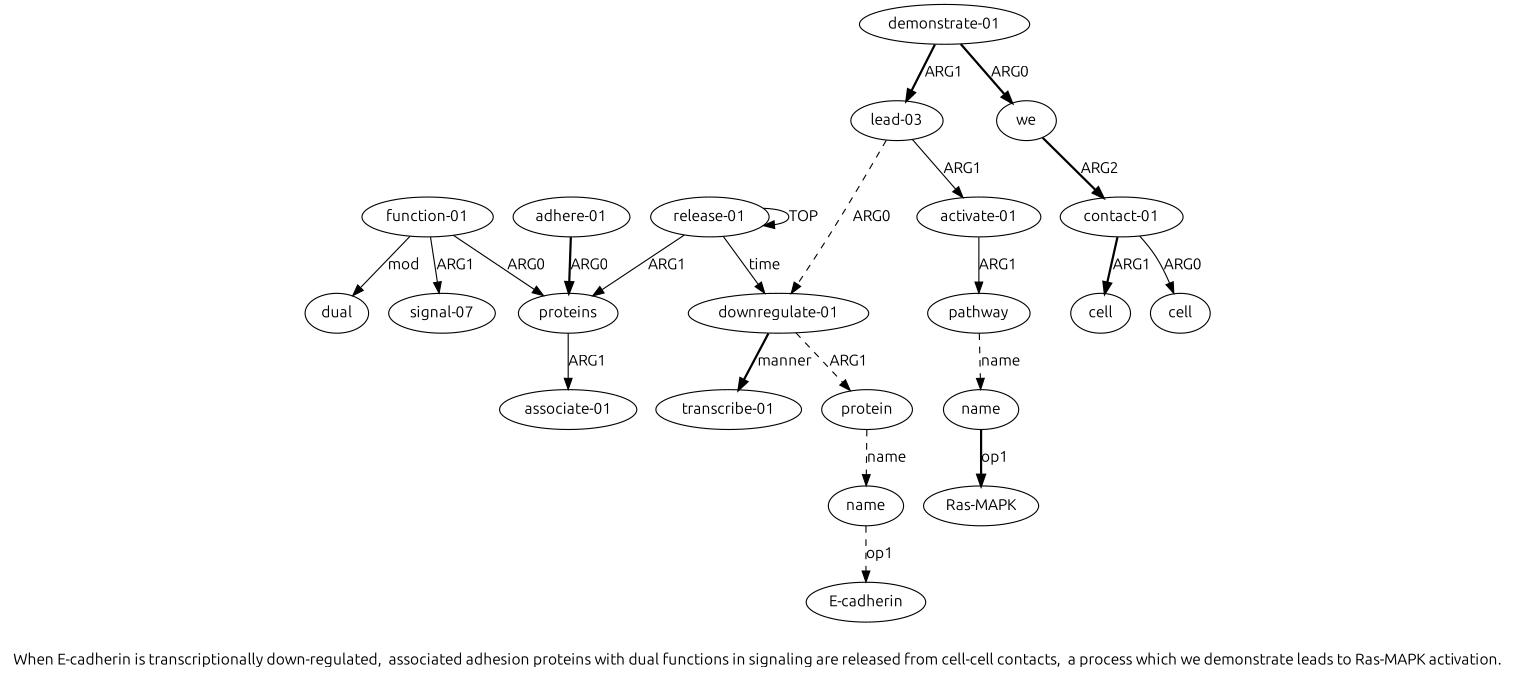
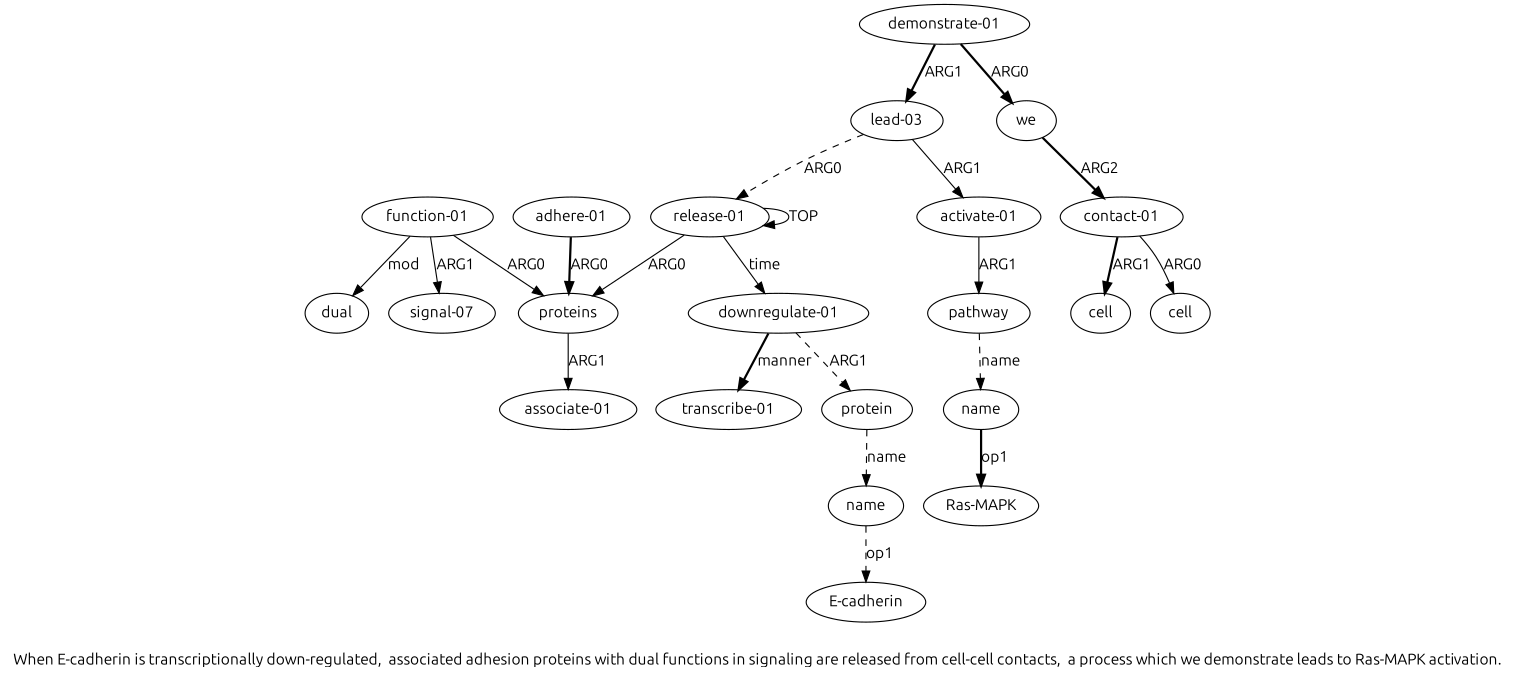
edge "lead-03" -> "downregulate-01": now "lead-03" -> "release-01"
edge "release-01" -> "proteins": label "ARG1" -> "ARG0"
